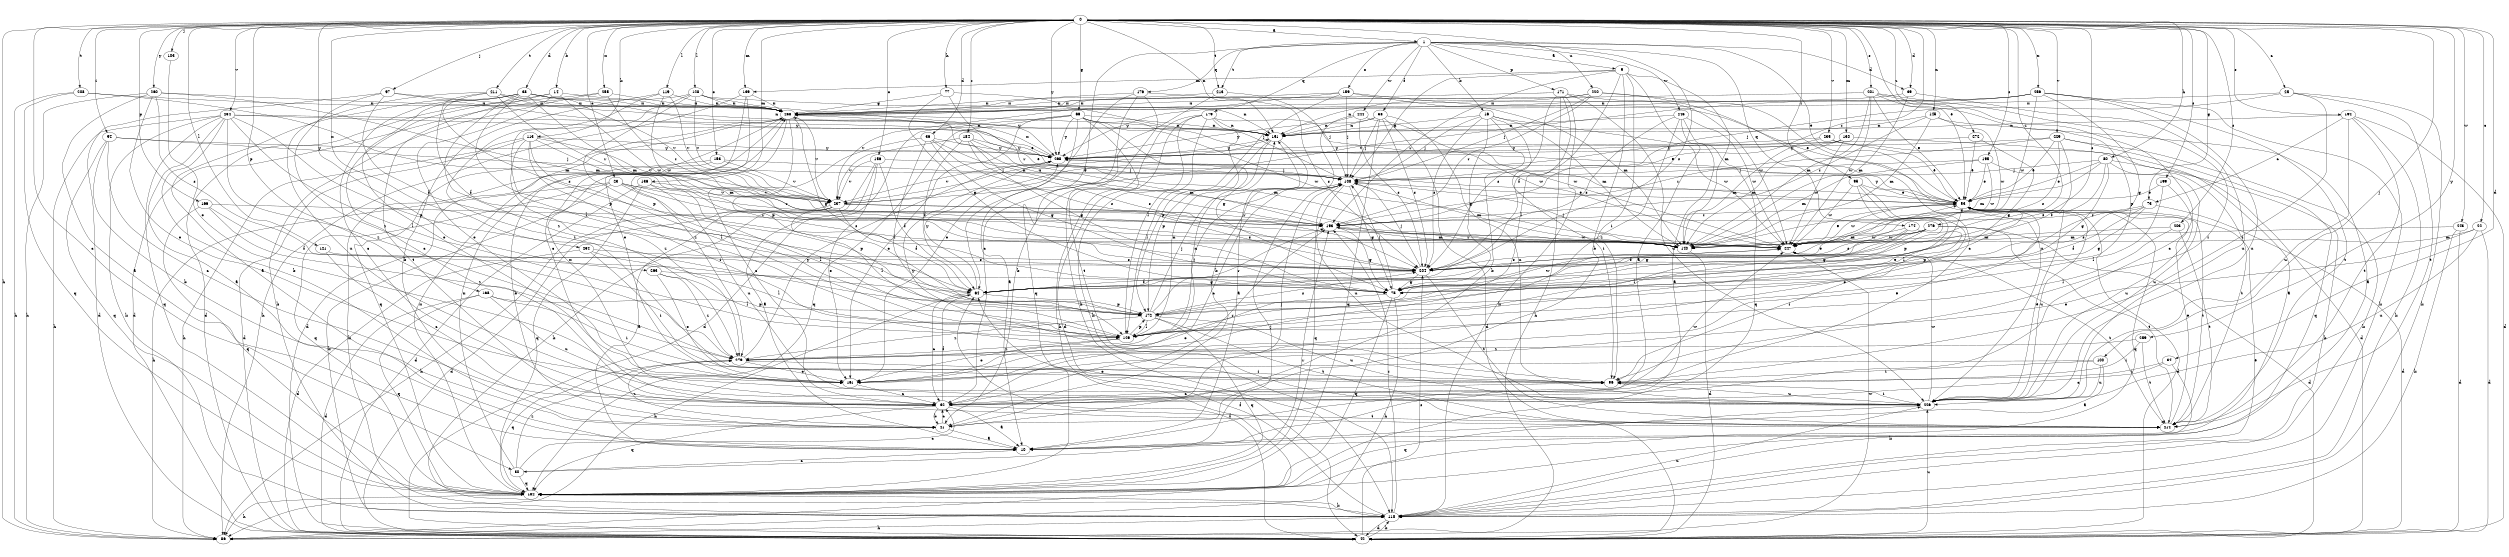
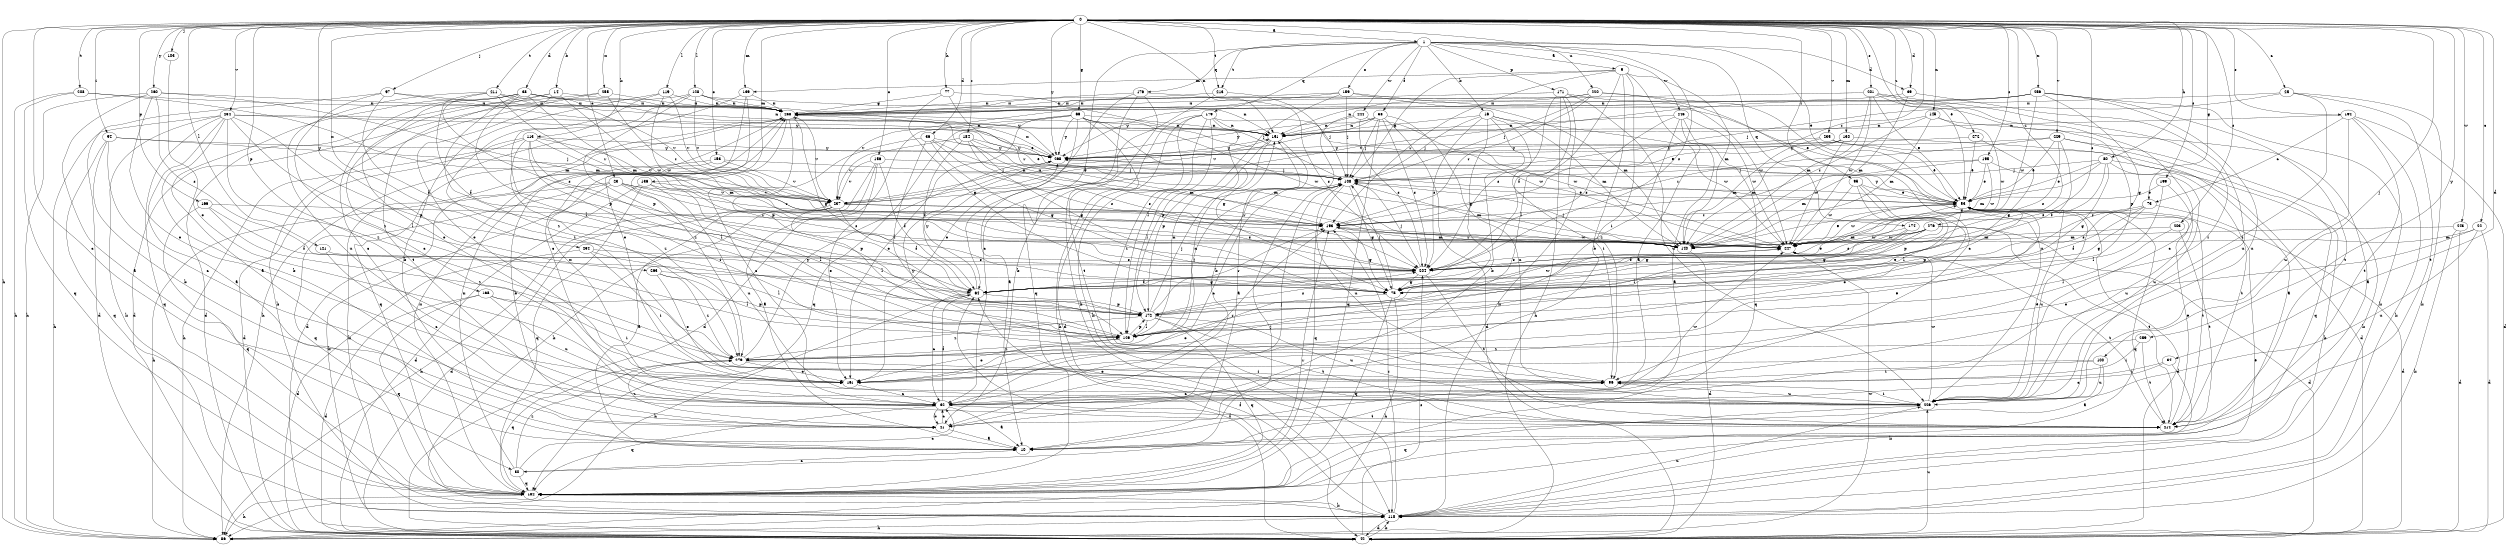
edge "268" -> "237": now "58" -> "237"
edge "174" -> "96": now "179" -> "96"
